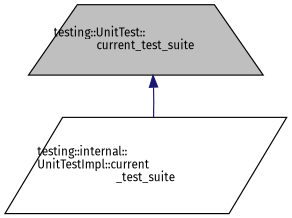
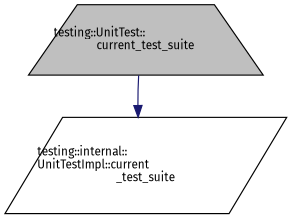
edge "testing::internal:: UnitTestImpl::current _test_suite" -> "testing::UnitTest:: current_test_suite": reversed
